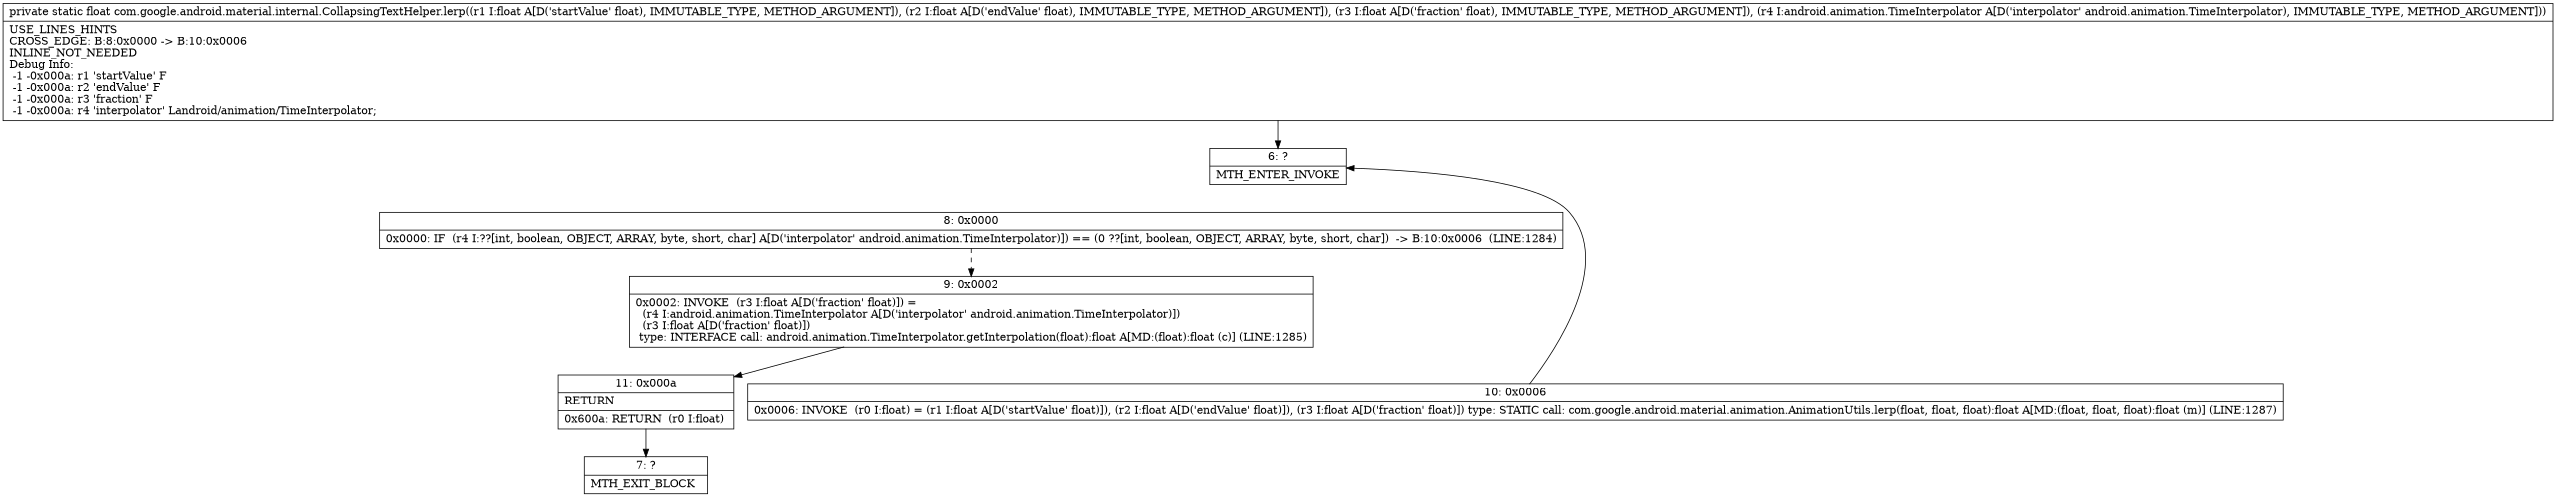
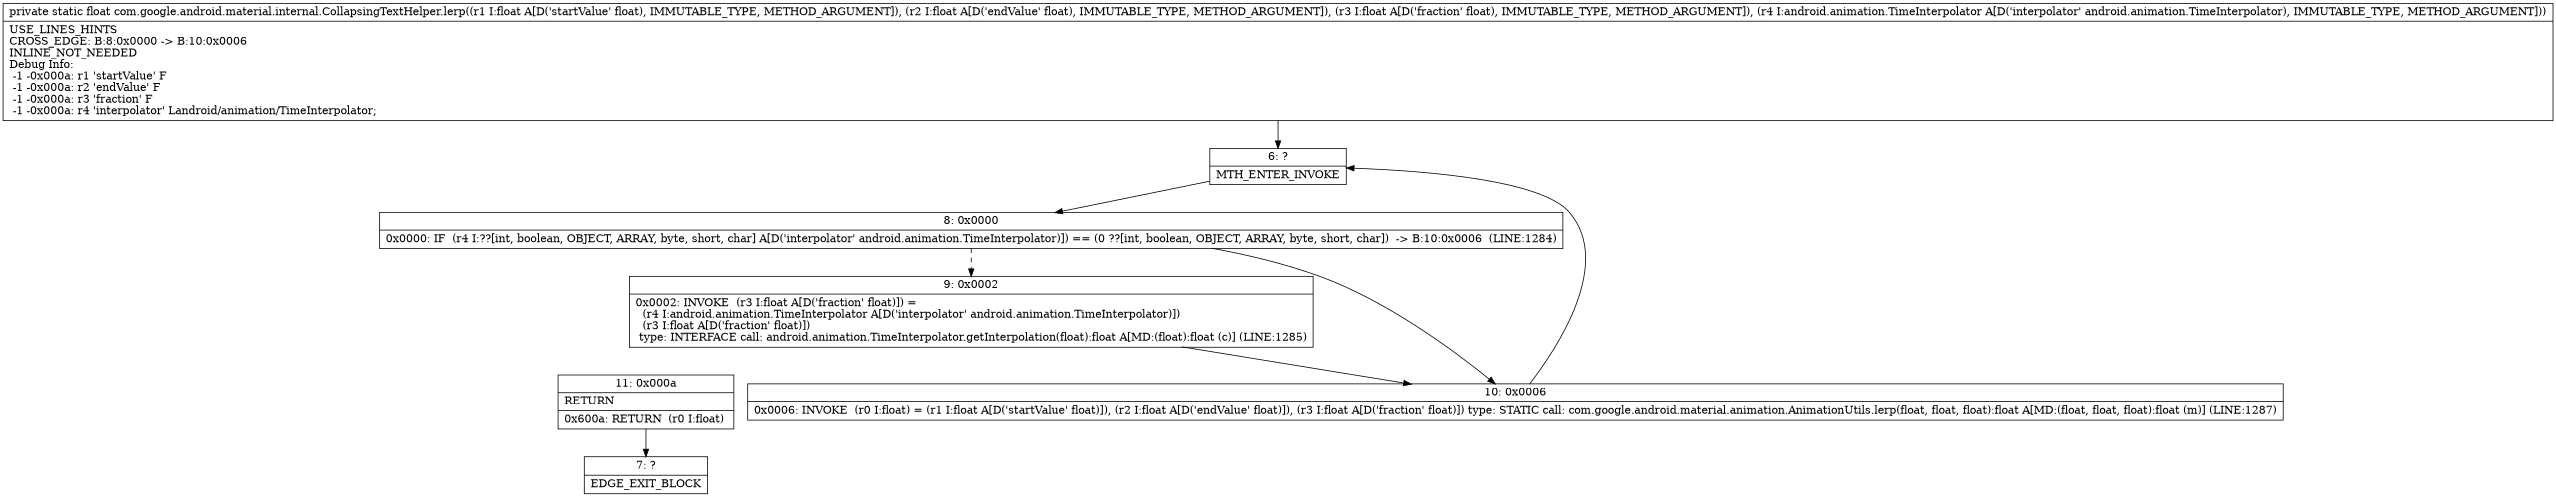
edge "6: ?" -> "8: 0x0000": added
edge "8: 0x0000" -> "10: 0x0006": added
edge "9: 0x0002" -> "11: 0x000a": now "9: 0x0002" -> "10: 0x0006"
node "7: ?": text "MTH_EXIT_BLOCK" -> "EDGE_EXIT_BLOCK"
